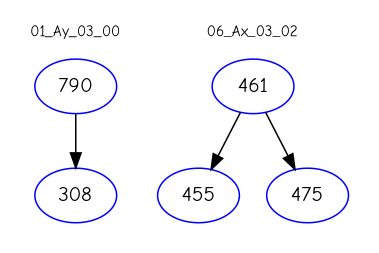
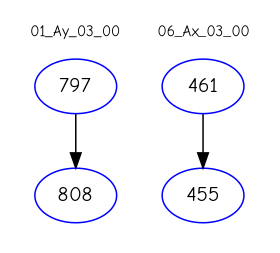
cluster "06_Ax_03_02": label "06_Ax_03_02" -> "06_Ax_03_00"
node "790": label "790" -> "797"
node "308": label "308" -> "808"
node "475": removed
